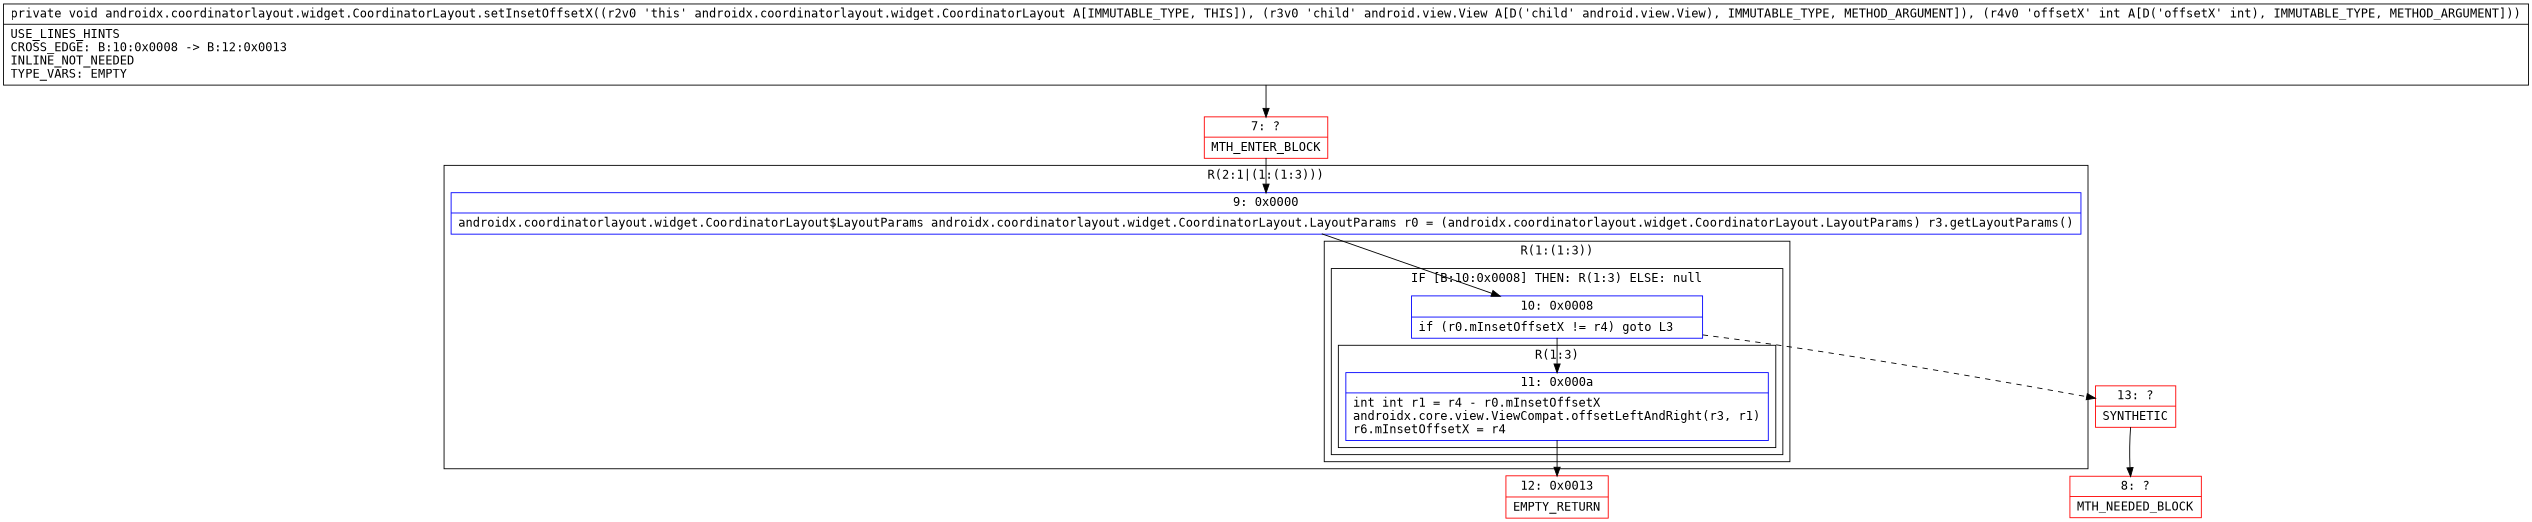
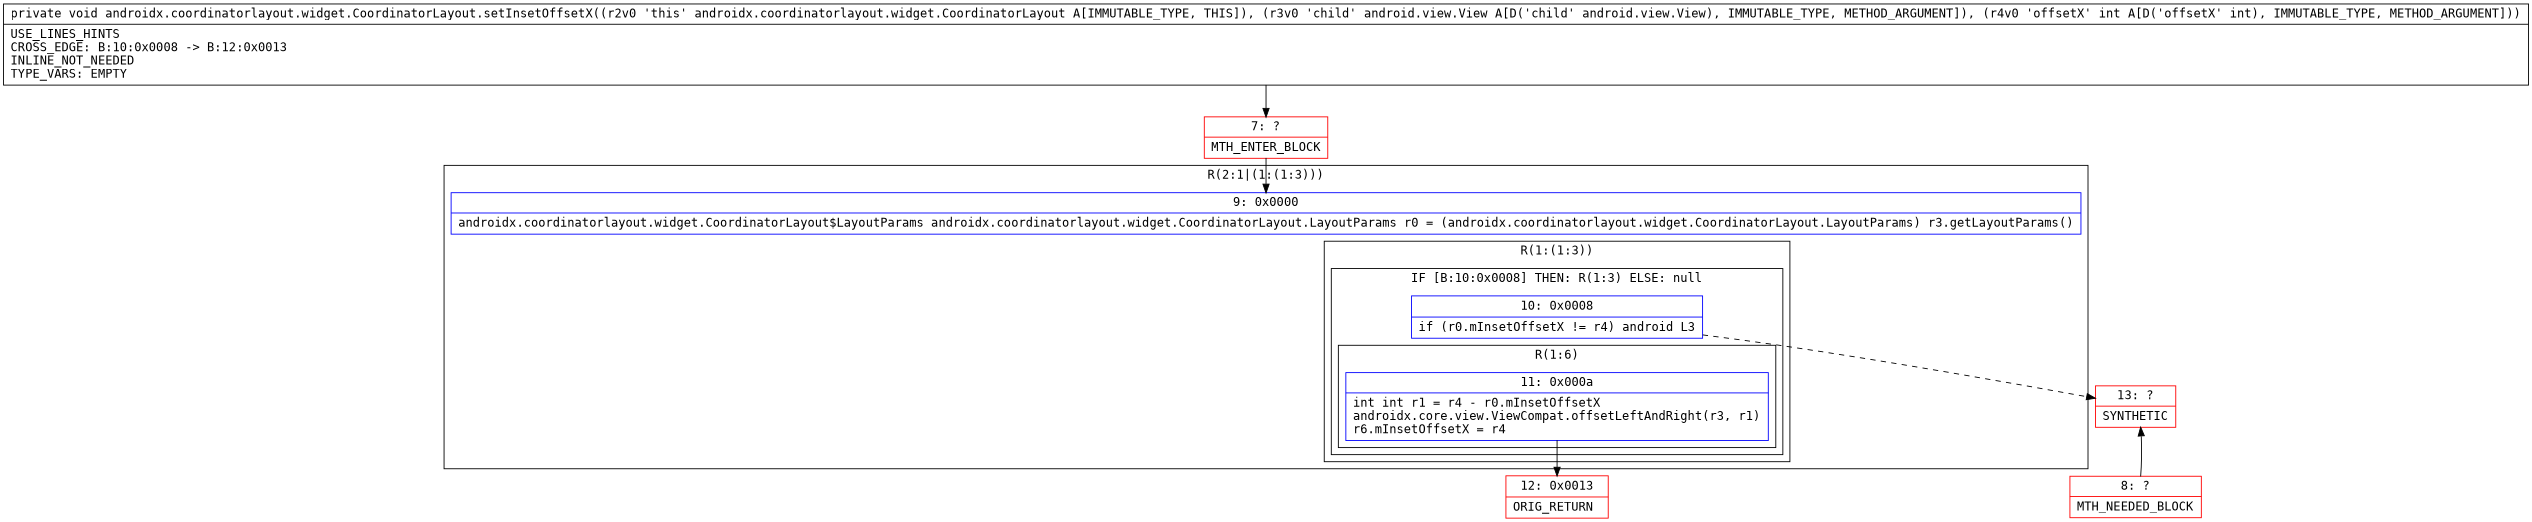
edge "9: 0x0000" -> "10: 0x0008": removed
node "10: 0x0008": text "if (r0.mInsetOffsetX != r4) goto L3" -> "if (r0.mInsetOffsetX != r4) android L3"
edge "10: 0x0008" -> "11: 0x000a": removed
cluster "R(1:3)": label "R(1:3)" -> "R(1:6)"
edge "13: ?" -> "8: ?": reversed
node "12: 0x0013": text "EMPTY_RETURN" -> "ORIG_RETURN"
